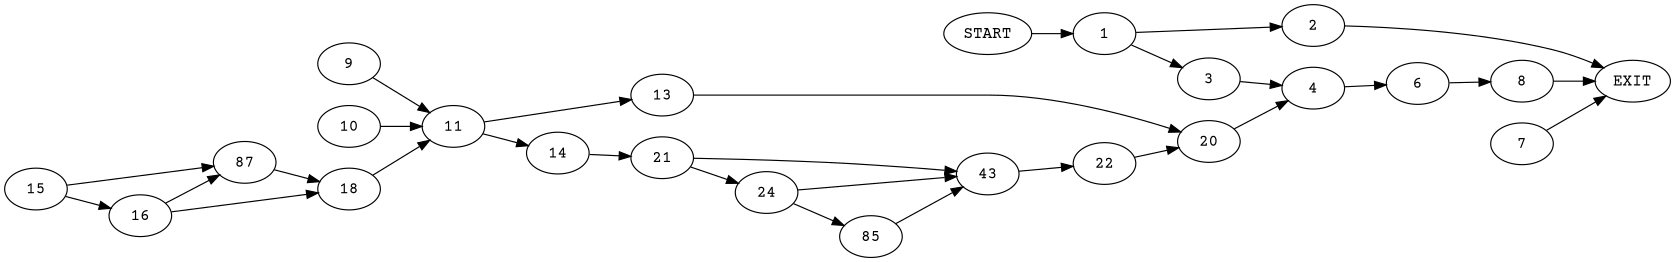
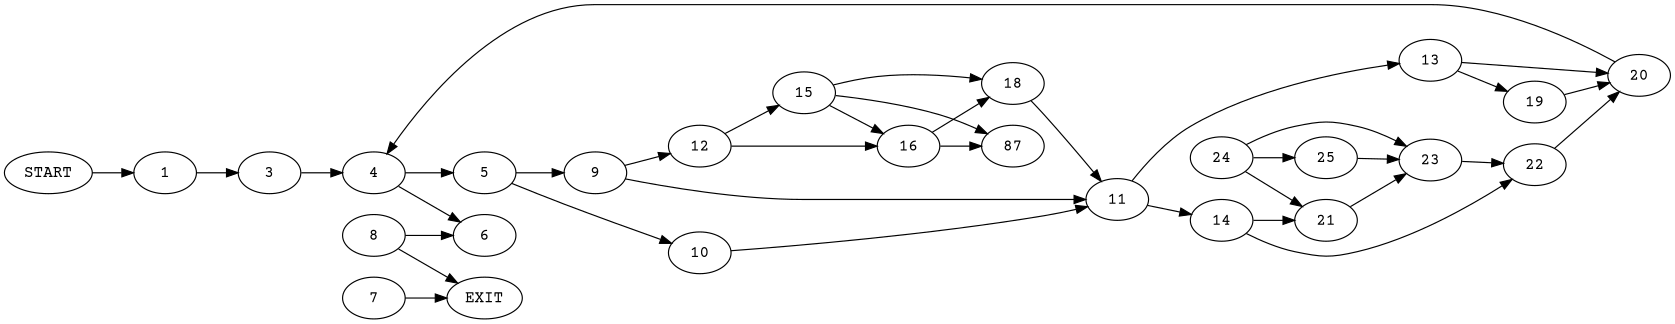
node "2": removed
edge "6" -> "8": reversed
node "19": added
node "12": added
node "5": added
edge "21" -> "24": reversed
edge "87" -> "18": now "15" -> "18"
node "43": label "43" -> "23"
node "85": label "85" -> "25"
edge "14" -> "22": added
